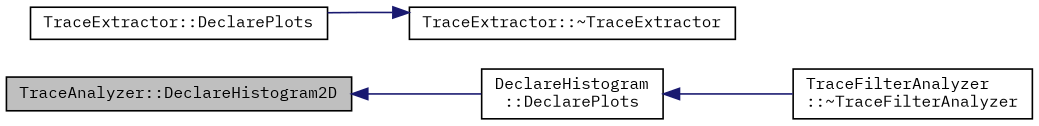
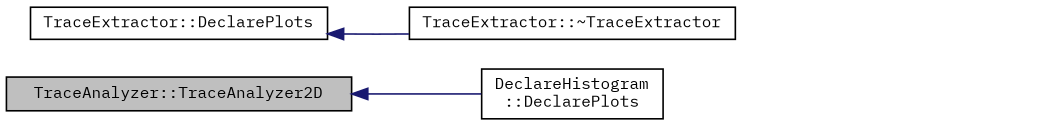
edge "TraceExtractor::DeclarePlots" -> "TraceExtractor::~TraceExtractor": reversed
node "TraceAnalyzer::DeclareHistogram2D": label "TraceAnalyzer::DeclareHistogram2D" -> "TraceAnalyzer::TraceAnalyzer2D"
node "TraceFilterAnalyzer ::~TraceFilterAnalyzer": removed
